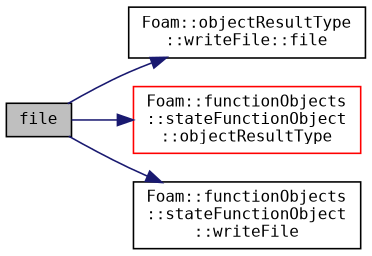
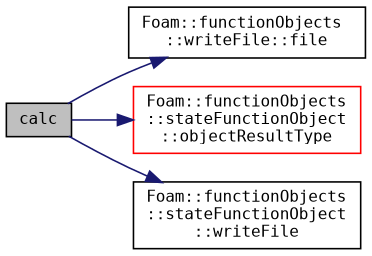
node "Foam::objectResultType ::writeFile::file": label "Foam::objectResultType ::writeFile::file" -> "Foam::functionObjects ::writeFile::file"
node "file": label "file" -> "calc"
